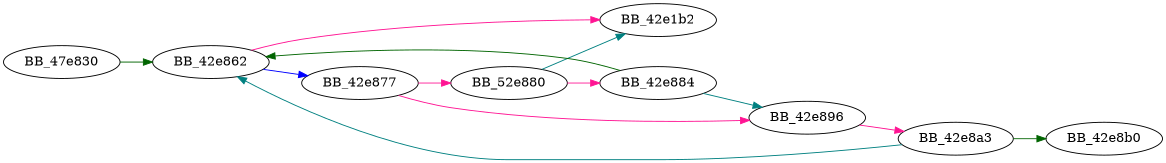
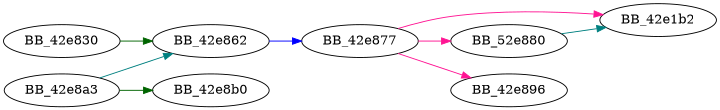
edge "BB_42e862" -> "BB_42e1b2": now "BB_42e877" -> "BB_42e1b2"
node "BB_47e830": label "BB_47e830" -> "BB_42e830"
node "BB_42e884": removed
edge "BB_42e896" -> "BB_42e8a3": removed
